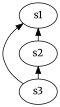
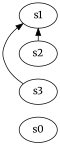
edge "s3" -> "s2": removed
node "s0": added
